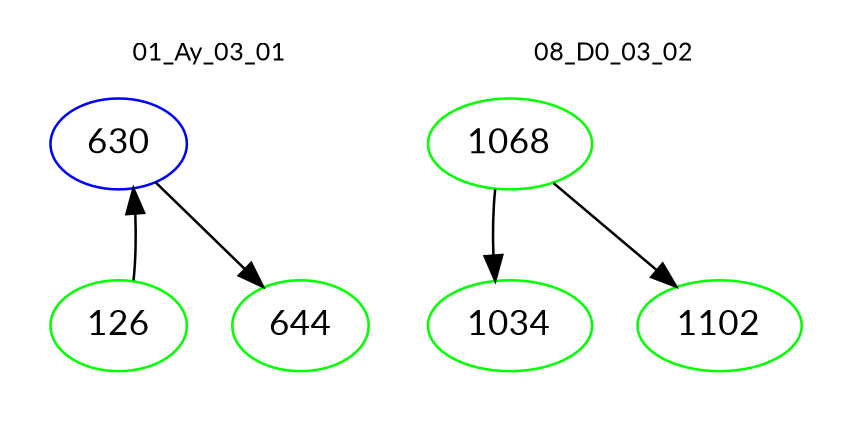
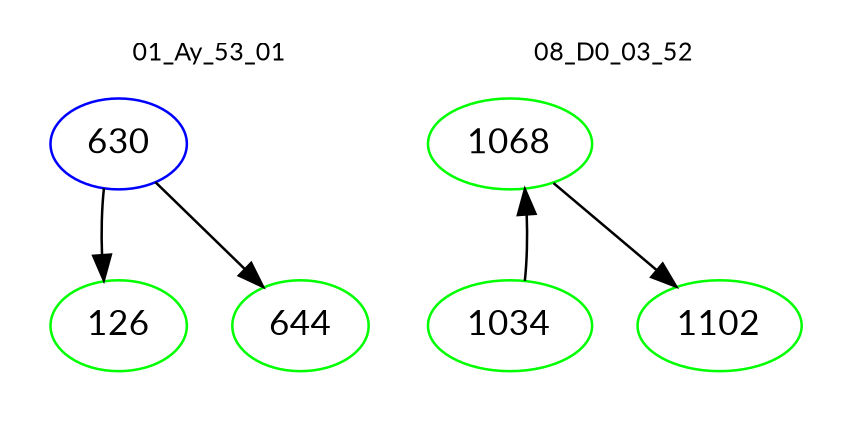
cluster "01_Ay_03_01": label "01_Ay_03_01" -> "01_Ay_53_01"
cluster "08_D0_03_02": label "08_D0_03_02" -> "08_D0_03_52"
edge "1068" -> "1034": reversed
edge "126" -> "630": reversed
